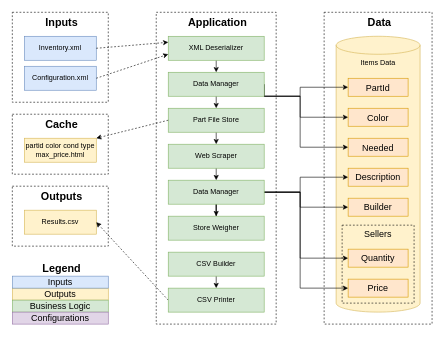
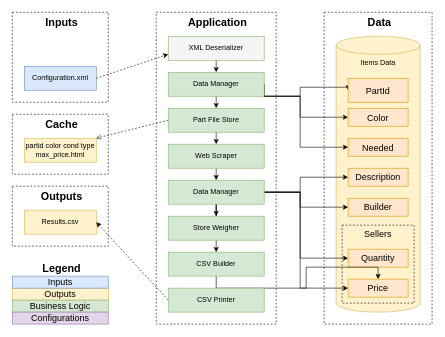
edge "Inventory.xml" -> "XML Deserializer": removed
node "Inventory.xml": removed
node "XML Deserializer": fillcolor #d5e8d4 -> #f5f5f5
node "PartId": size 60x18 -> 60x24
edge "Part File Store" -> "partid color cond type max_price.html": arrowhead classic -> open
edge "Store Weigher" -> "CSV Builder": added
edge "CSV Builder" -> "CSV Printer": now "CSV Builder" -> "Price"
